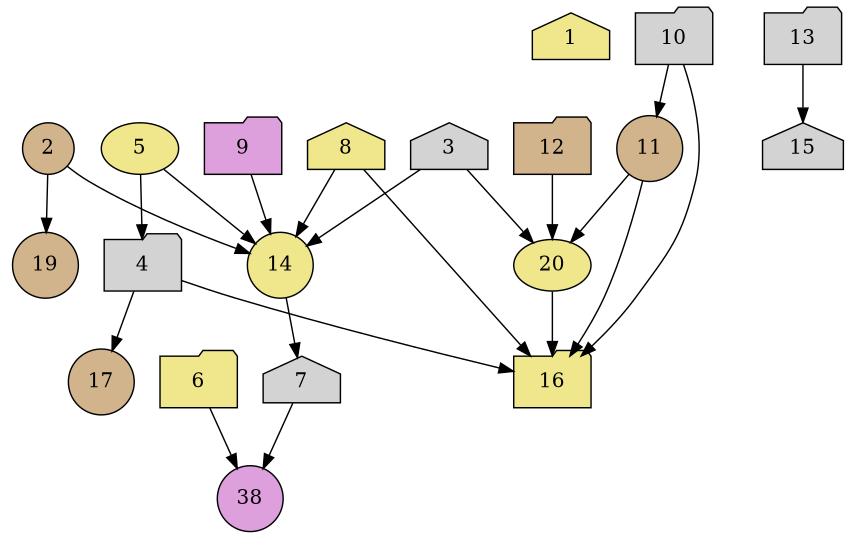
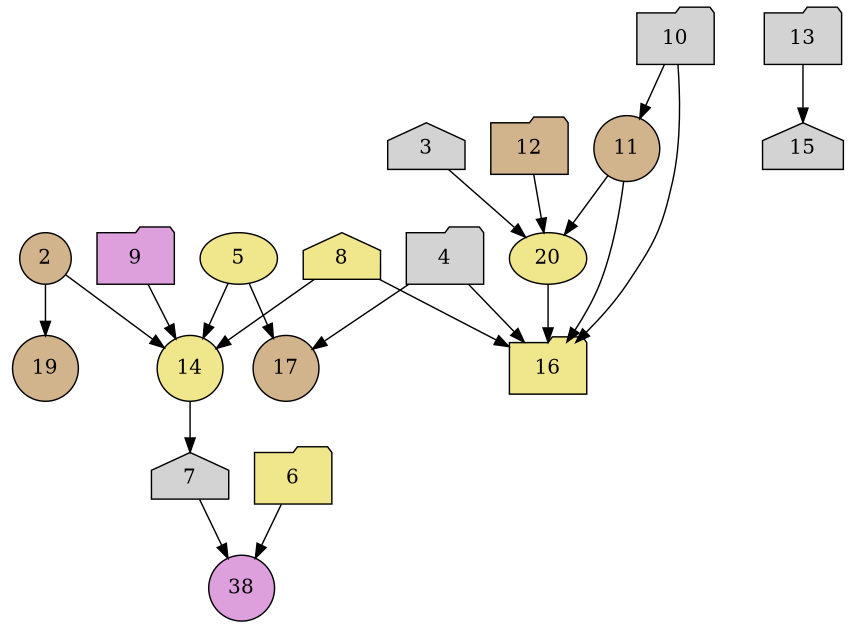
node "1": removed
edge "5" -> "4": now "5" -> "17"
edge "3" -> "14": removed
